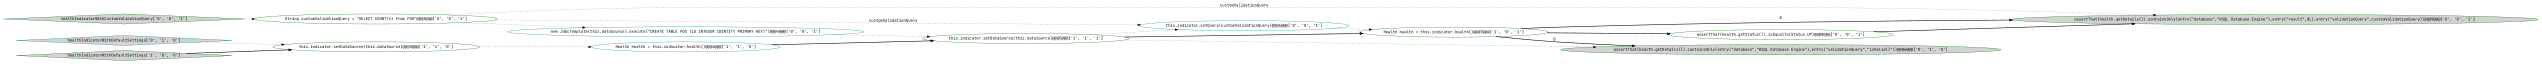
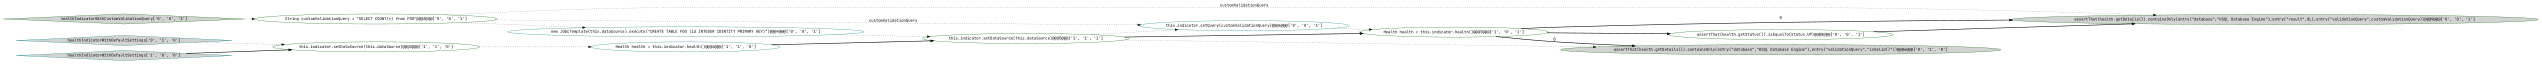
node "healthIndicatorWithDefaultSettings['1', '0', '0']": color darkgreen -> teal
